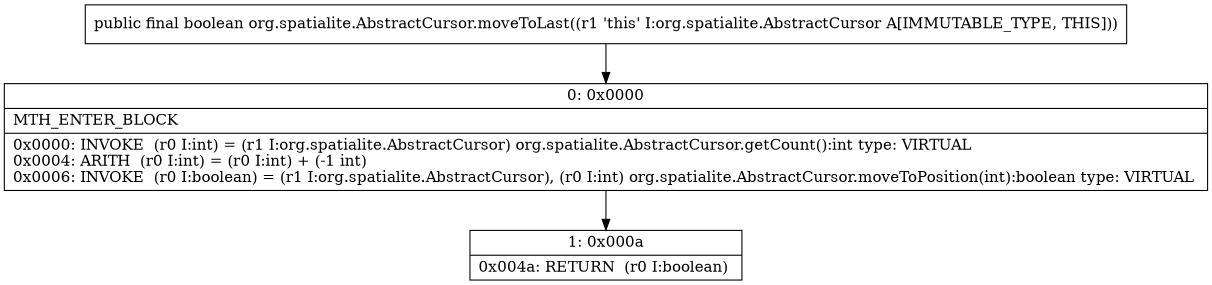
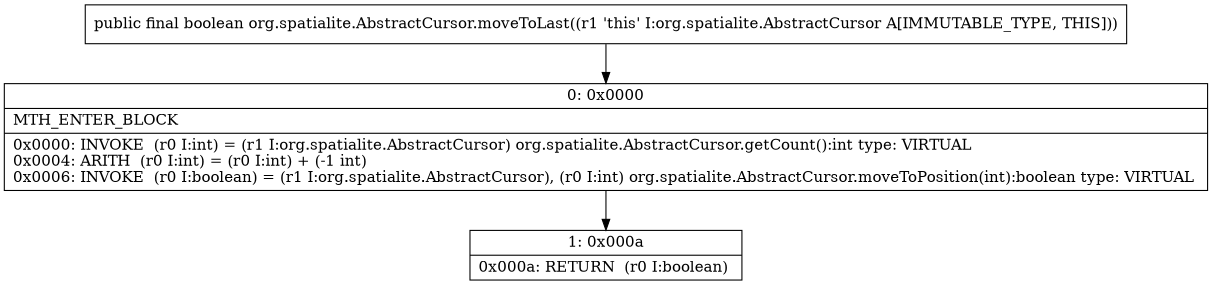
node "1: 0x000a": text "0x004a: RETURN  (r0 I:boolean)" -> "0x000a: RETURN  (r0 I:boolean)"
